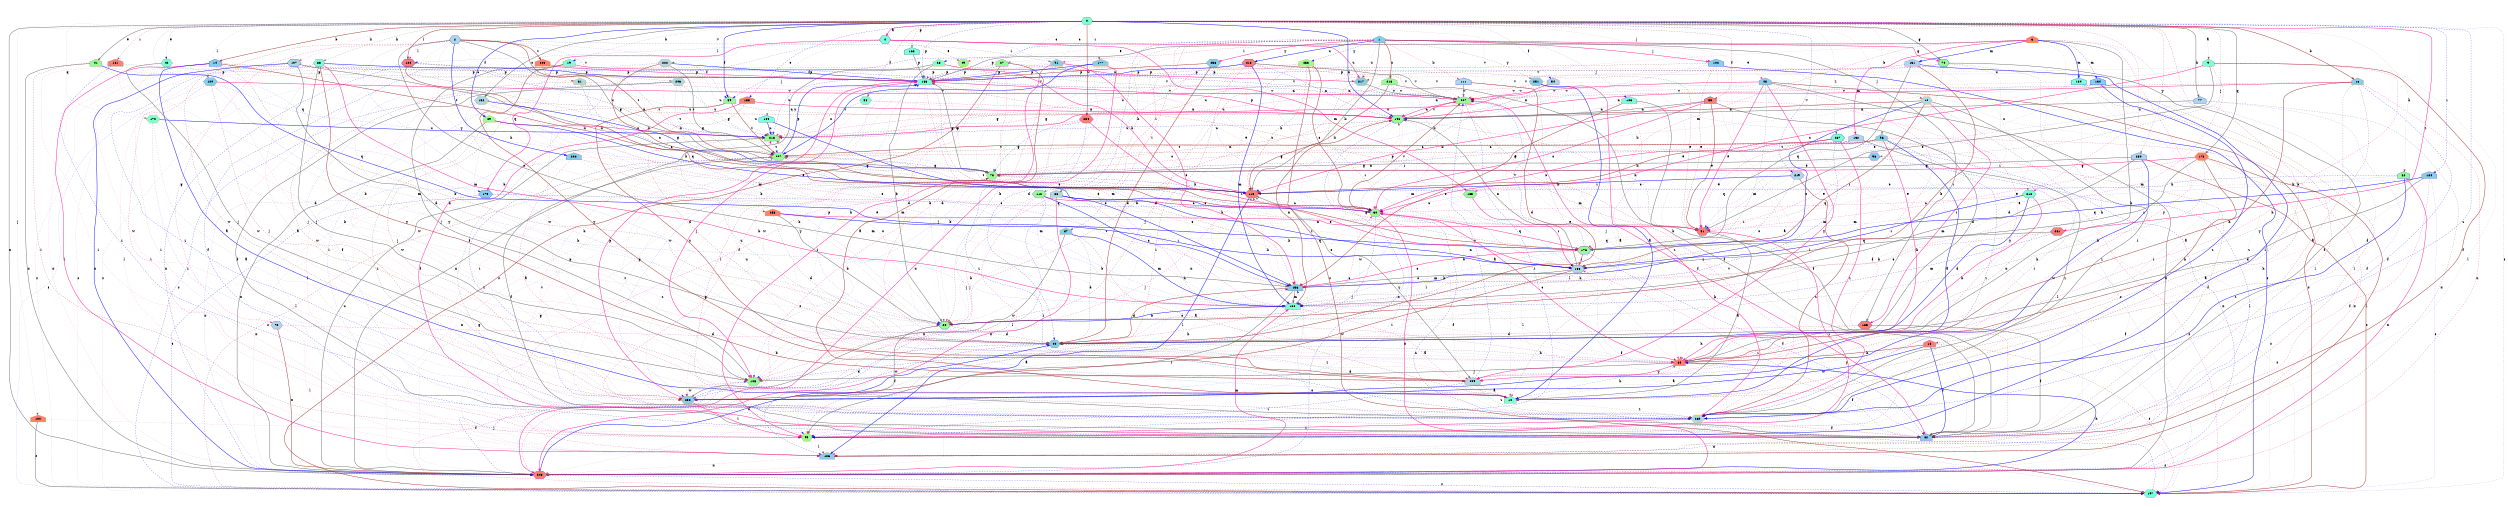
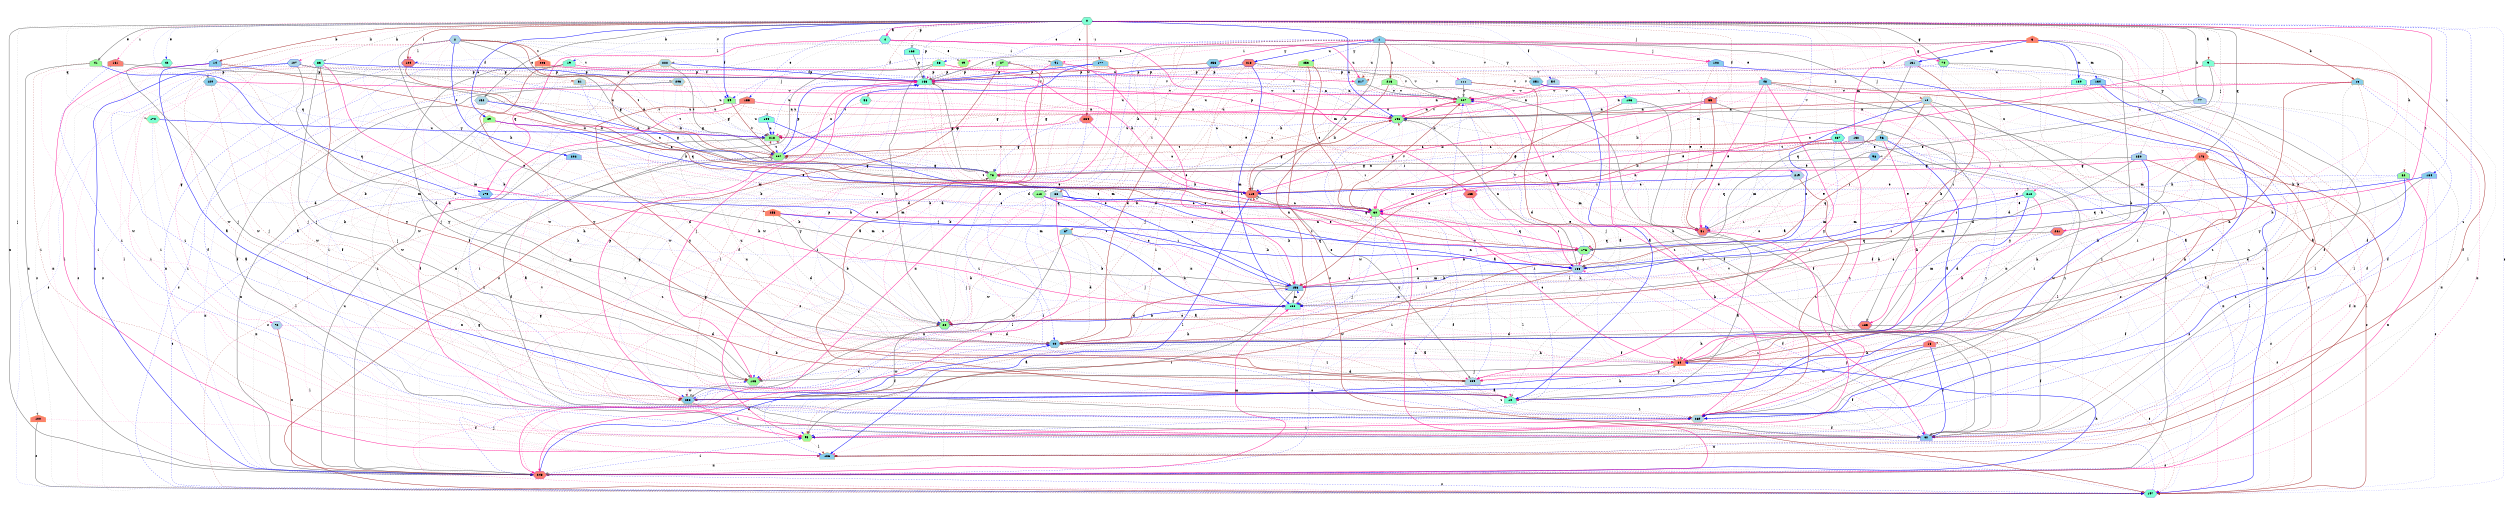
edge "181" -> "166": style dashed -> bold
node "135": fillcolor palegreen -> salmon
edge "88" -> "238": added, label "w"
edge "131" -> "95": style bold -> dashed
edge "259" -> "95": now "248" -> "95"
